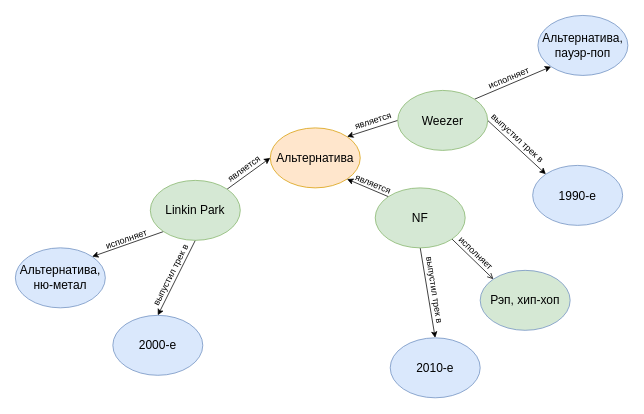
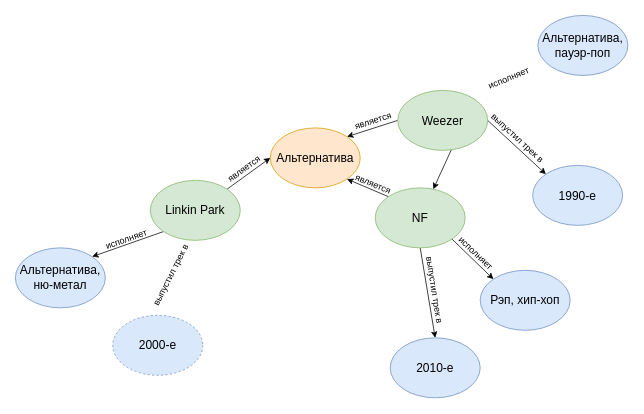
edge "Weezer" -> "Альтернатива, пауэр-поп": now "Weezer" -> "NF"
edge "Linkin Park" -> "2000-е": removed
edge "NF" -> "Рэп, хип-хоп": arrowhead open -> classic
node "Рэп, хип-хоп": fillcolor #d5e8d4 -> #dae8fc
node "2000-е": style solid -> dashed
